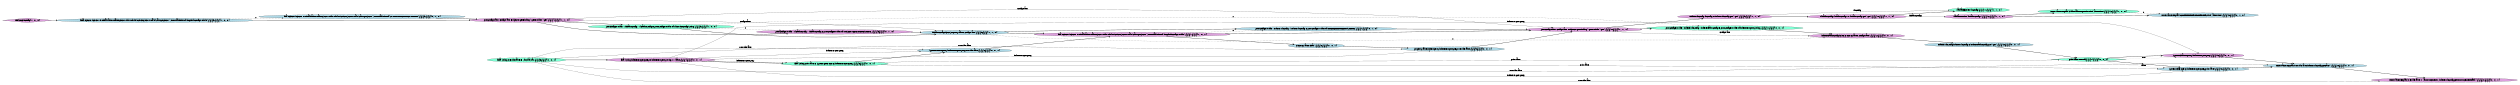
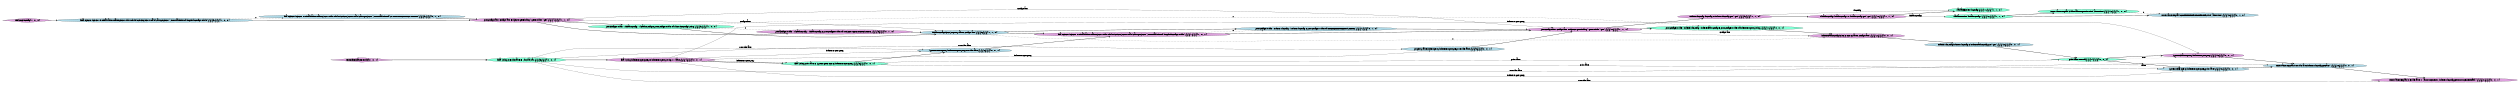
node "validateEntries(zkPathsConfig1)@@@12@@@['1', '1', '0']": fillcolor plum -> aquamarine
node "propertyValues.clear()@@@8@@@['0', '0', '1']": removed
node "testIndexerBaseOverride['0', '0', '1']": added
